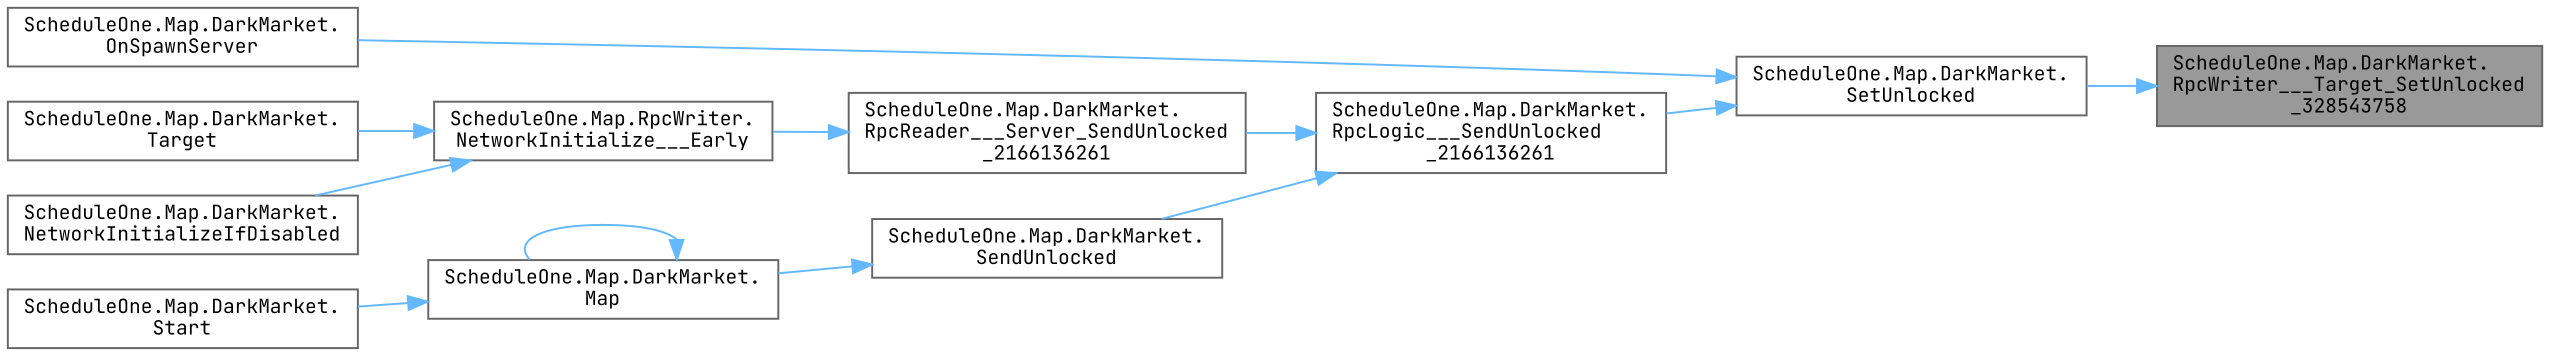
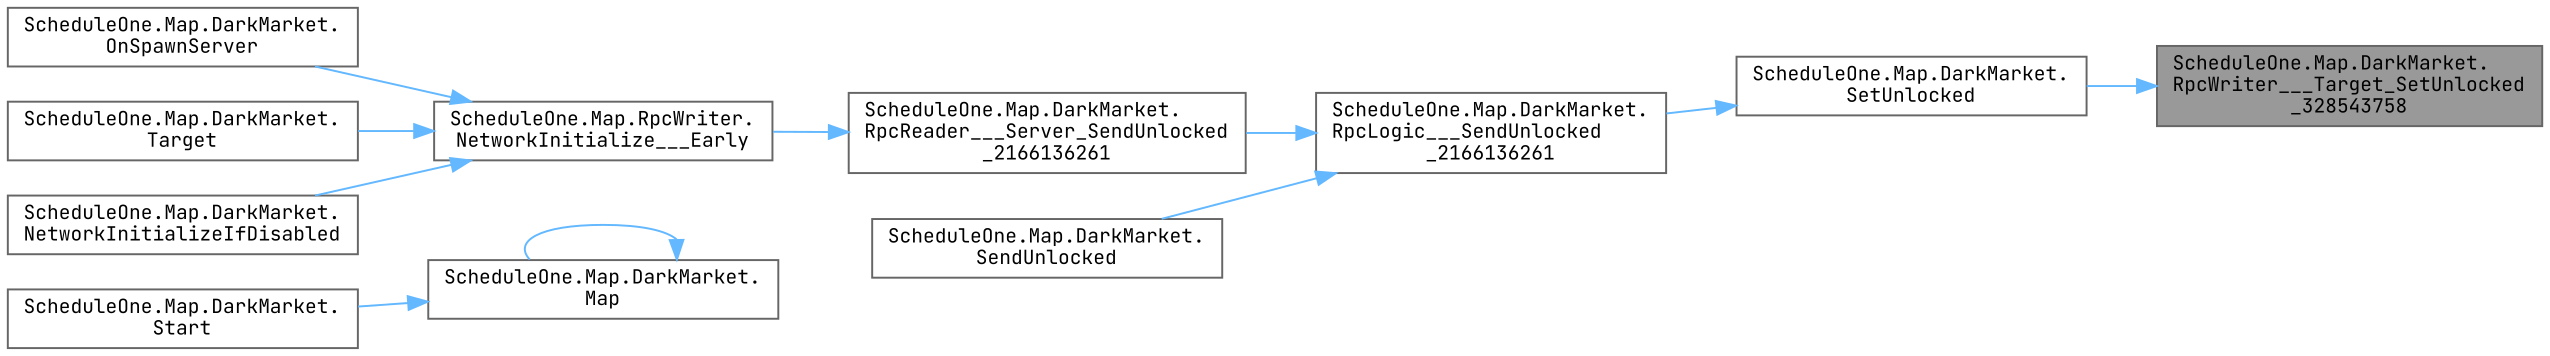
edge "ScheduleOne.Map.DarkMarket. OnSpawnServer" -> "ScheduleOne.Map.DarkMarket. SetUnlocked": now "ScheduleOne.Map.DarkMarket. OnSpawnServer" -> "ScheduleOne.Map.RpcWriter. NetworkInitialize___Early"
edge "ScheduleOne.Map.DarkMarket. Map" -> "ScheduleOne.Map.DarkMarket. SendUnlocked": removed
